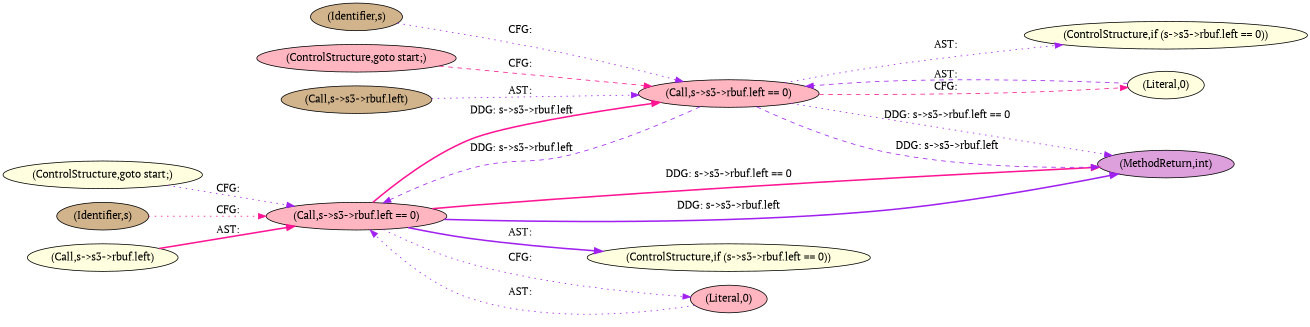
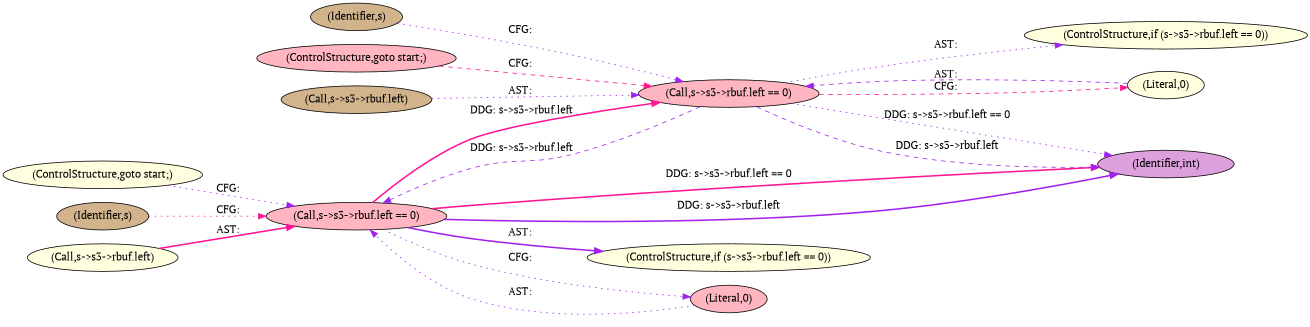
node "(MethodReturn,int)": label "(MethodReturn,int)" -> "(Identifier,int)"
